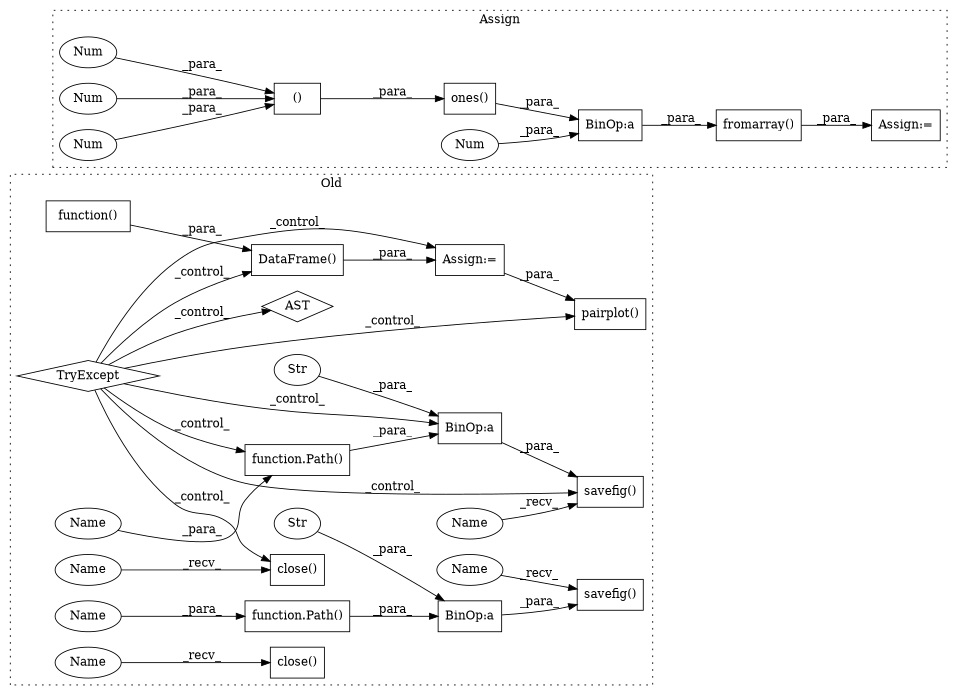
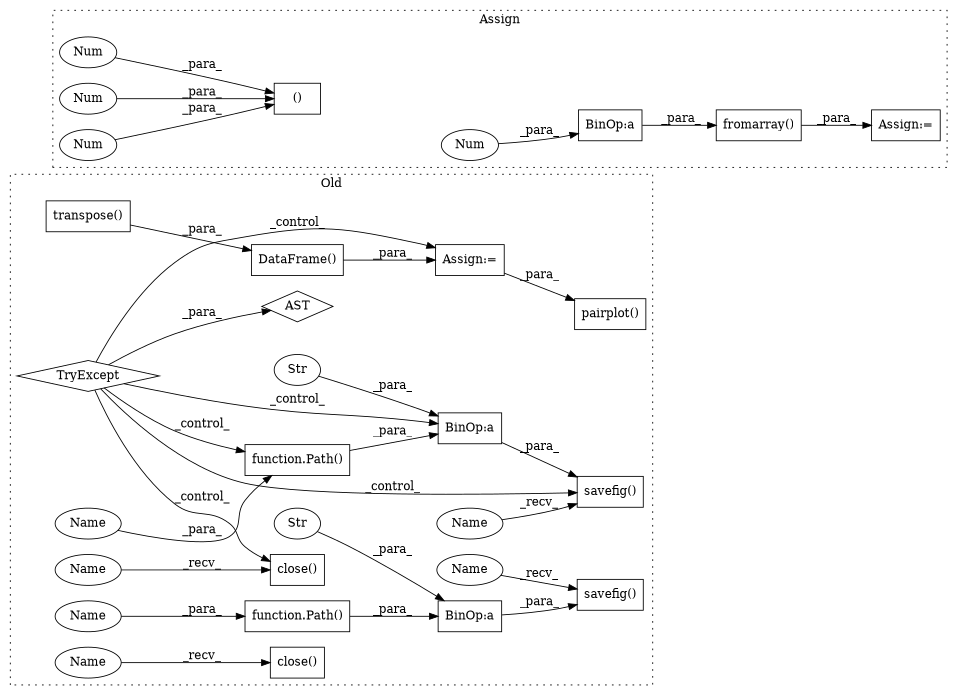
node "ones()": removed
node "function()": label "function()" -> "transpose()"
edge "TryExcept" -> "DataFrame()": removed, label "_control_"
edge "TryExcept" -> "AST": label "_control_" -> "_para_"
edge "TryExcept" -> "pairplot()": removed, label "_control_"
